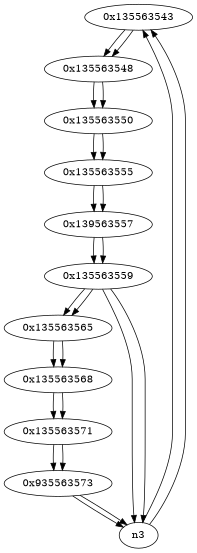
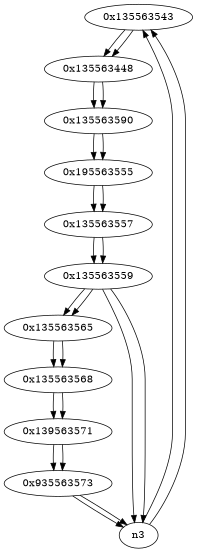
node "0x135563548": label "0x135563548" -> "0x135563448"
node "0x135563550": label "0x135563550" -> "0x135563590"
node "0x135563555": label "0x135563555" -> "0x195563555"
node "0x139563557": label "0x139563557" -> "0x135563557"
node "0x135563571": label "0x135563571" -> "0x139563571"
